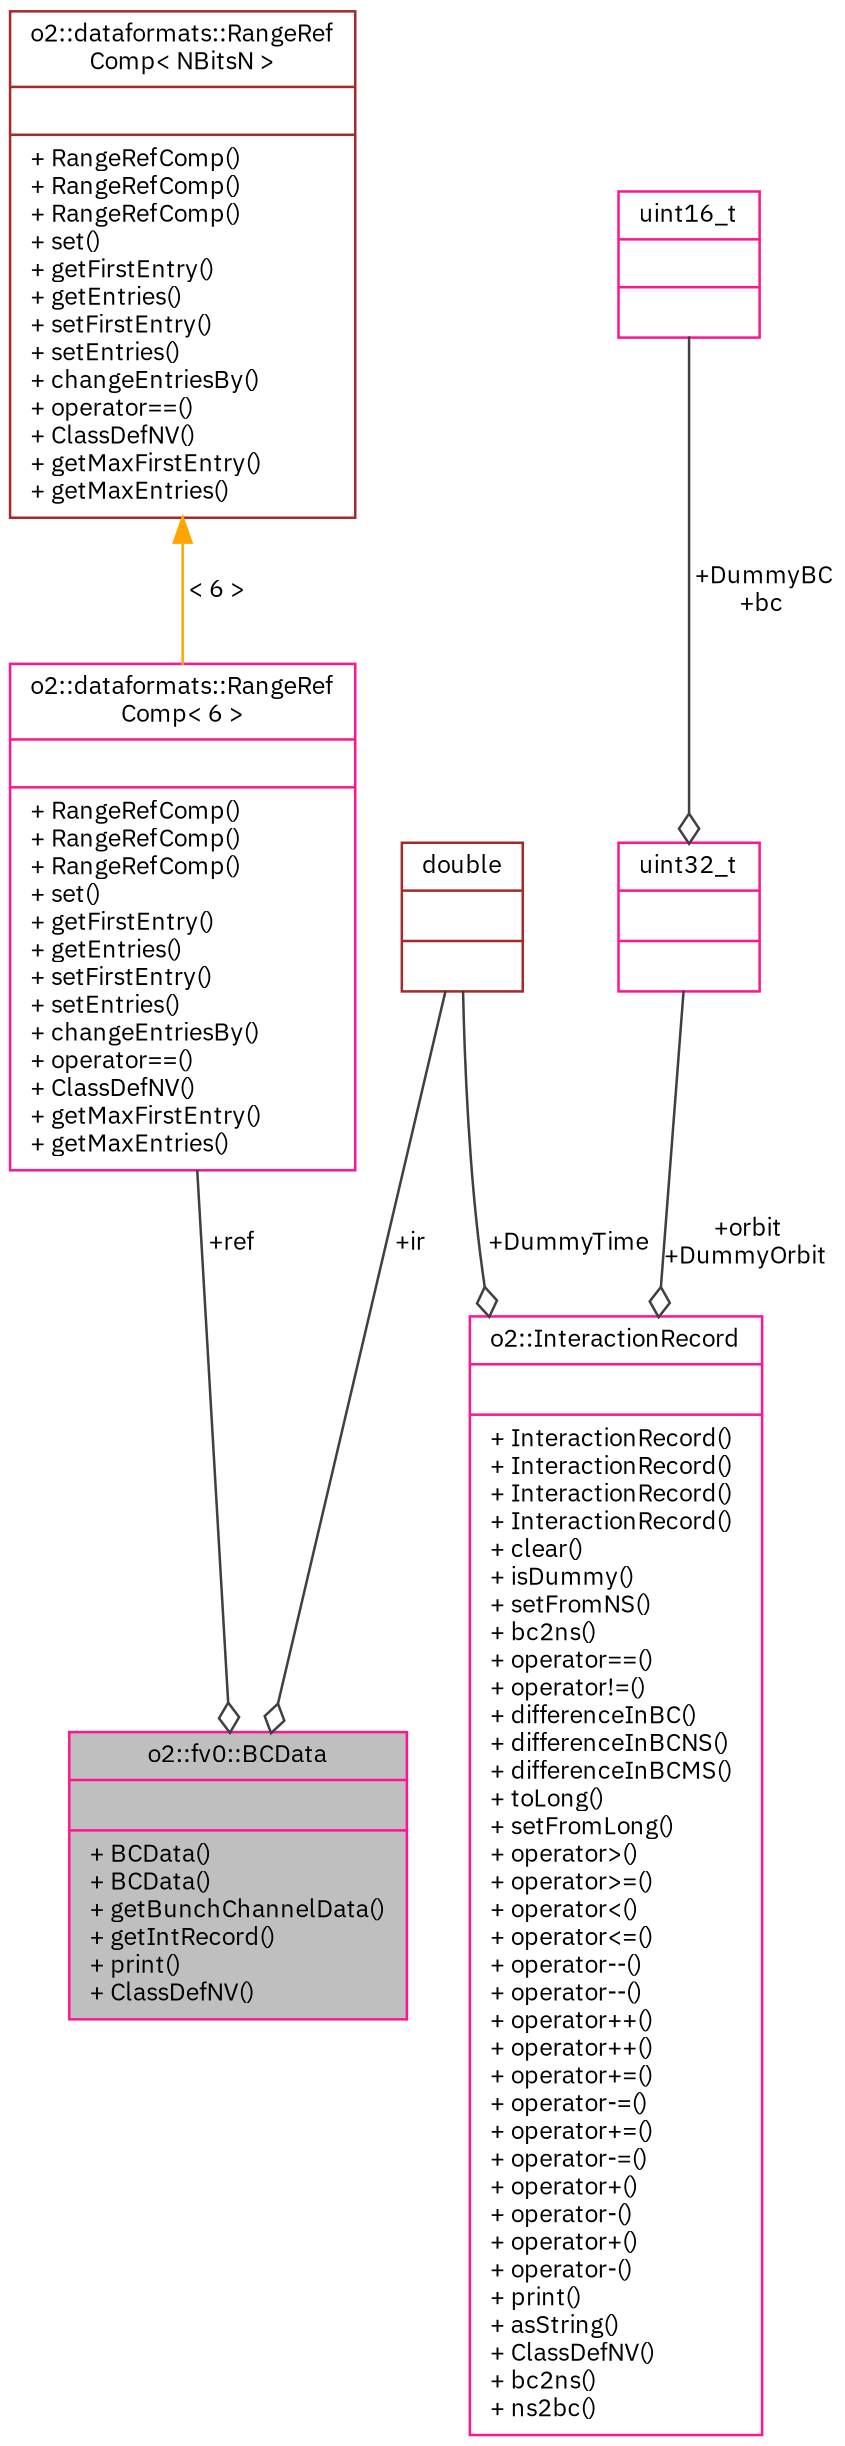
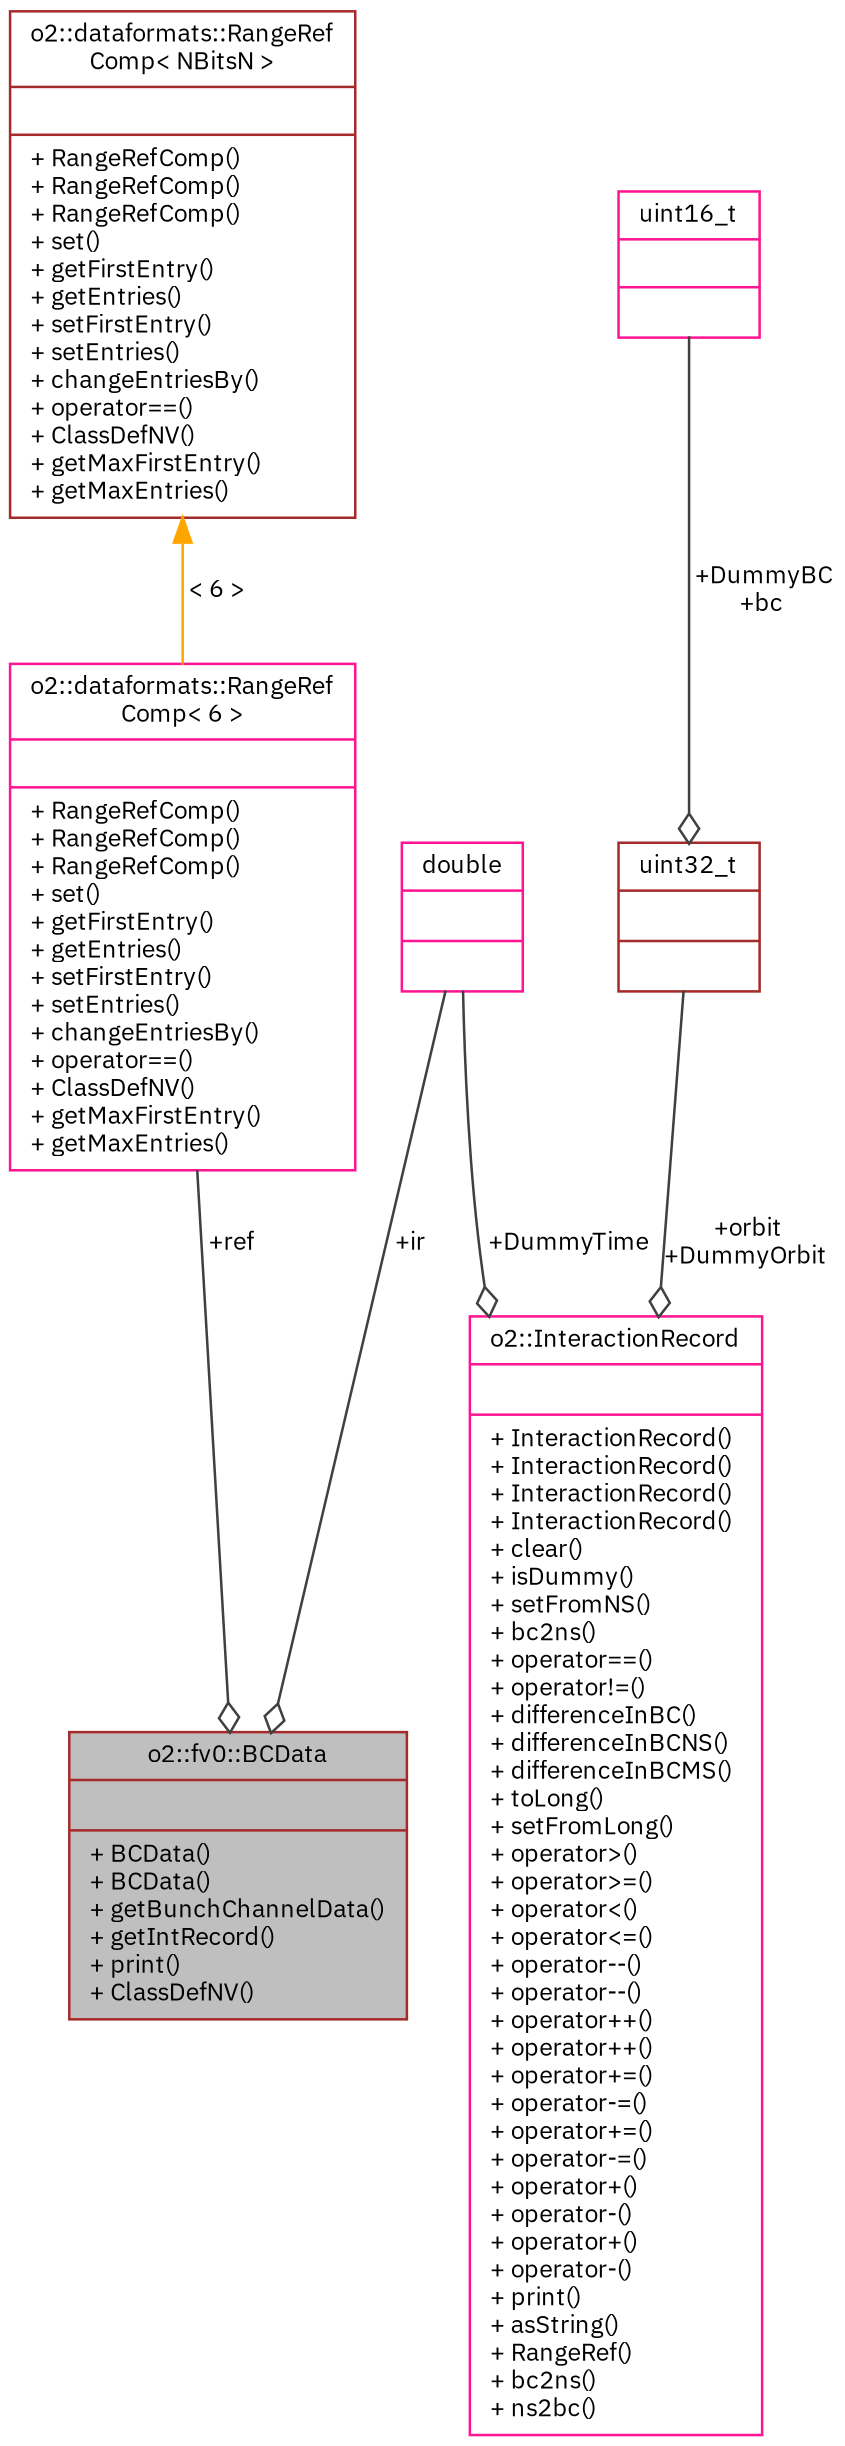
node "double": color brown -> deeppink
node "uint32_t": color deeppink -> brown
node "o2::fv0::BCData": color deeppink -> brown
node "o2::InteractionRecord": text "+ ClassDefNV()" -> "+ RangeRef()"
